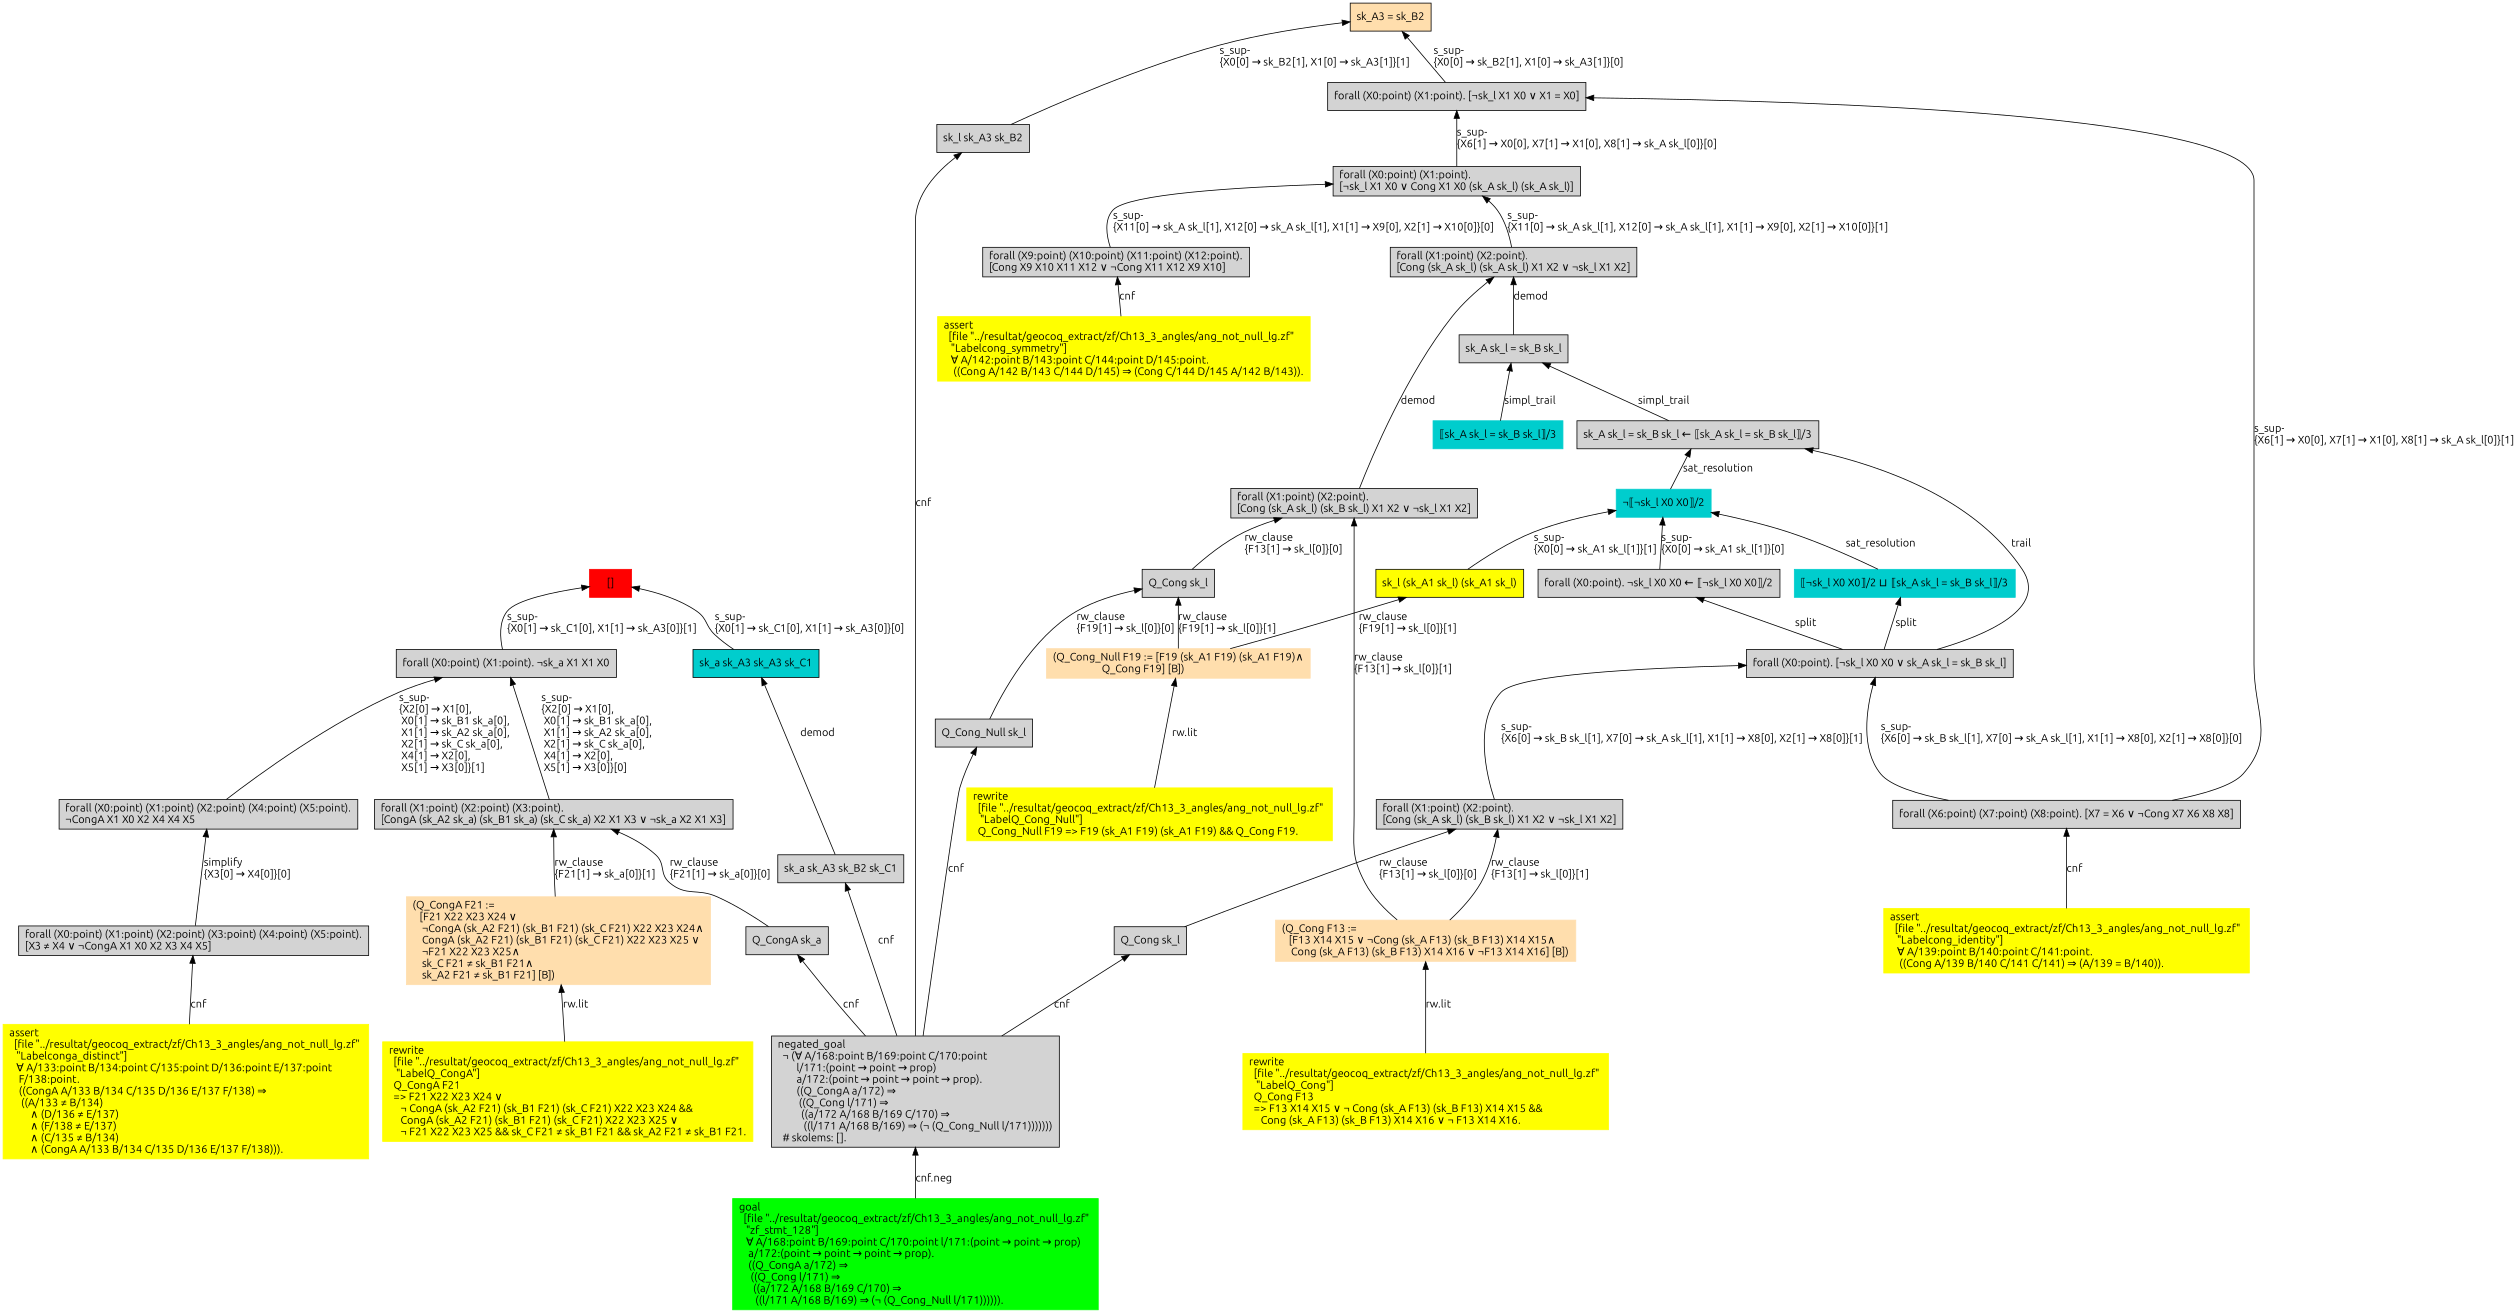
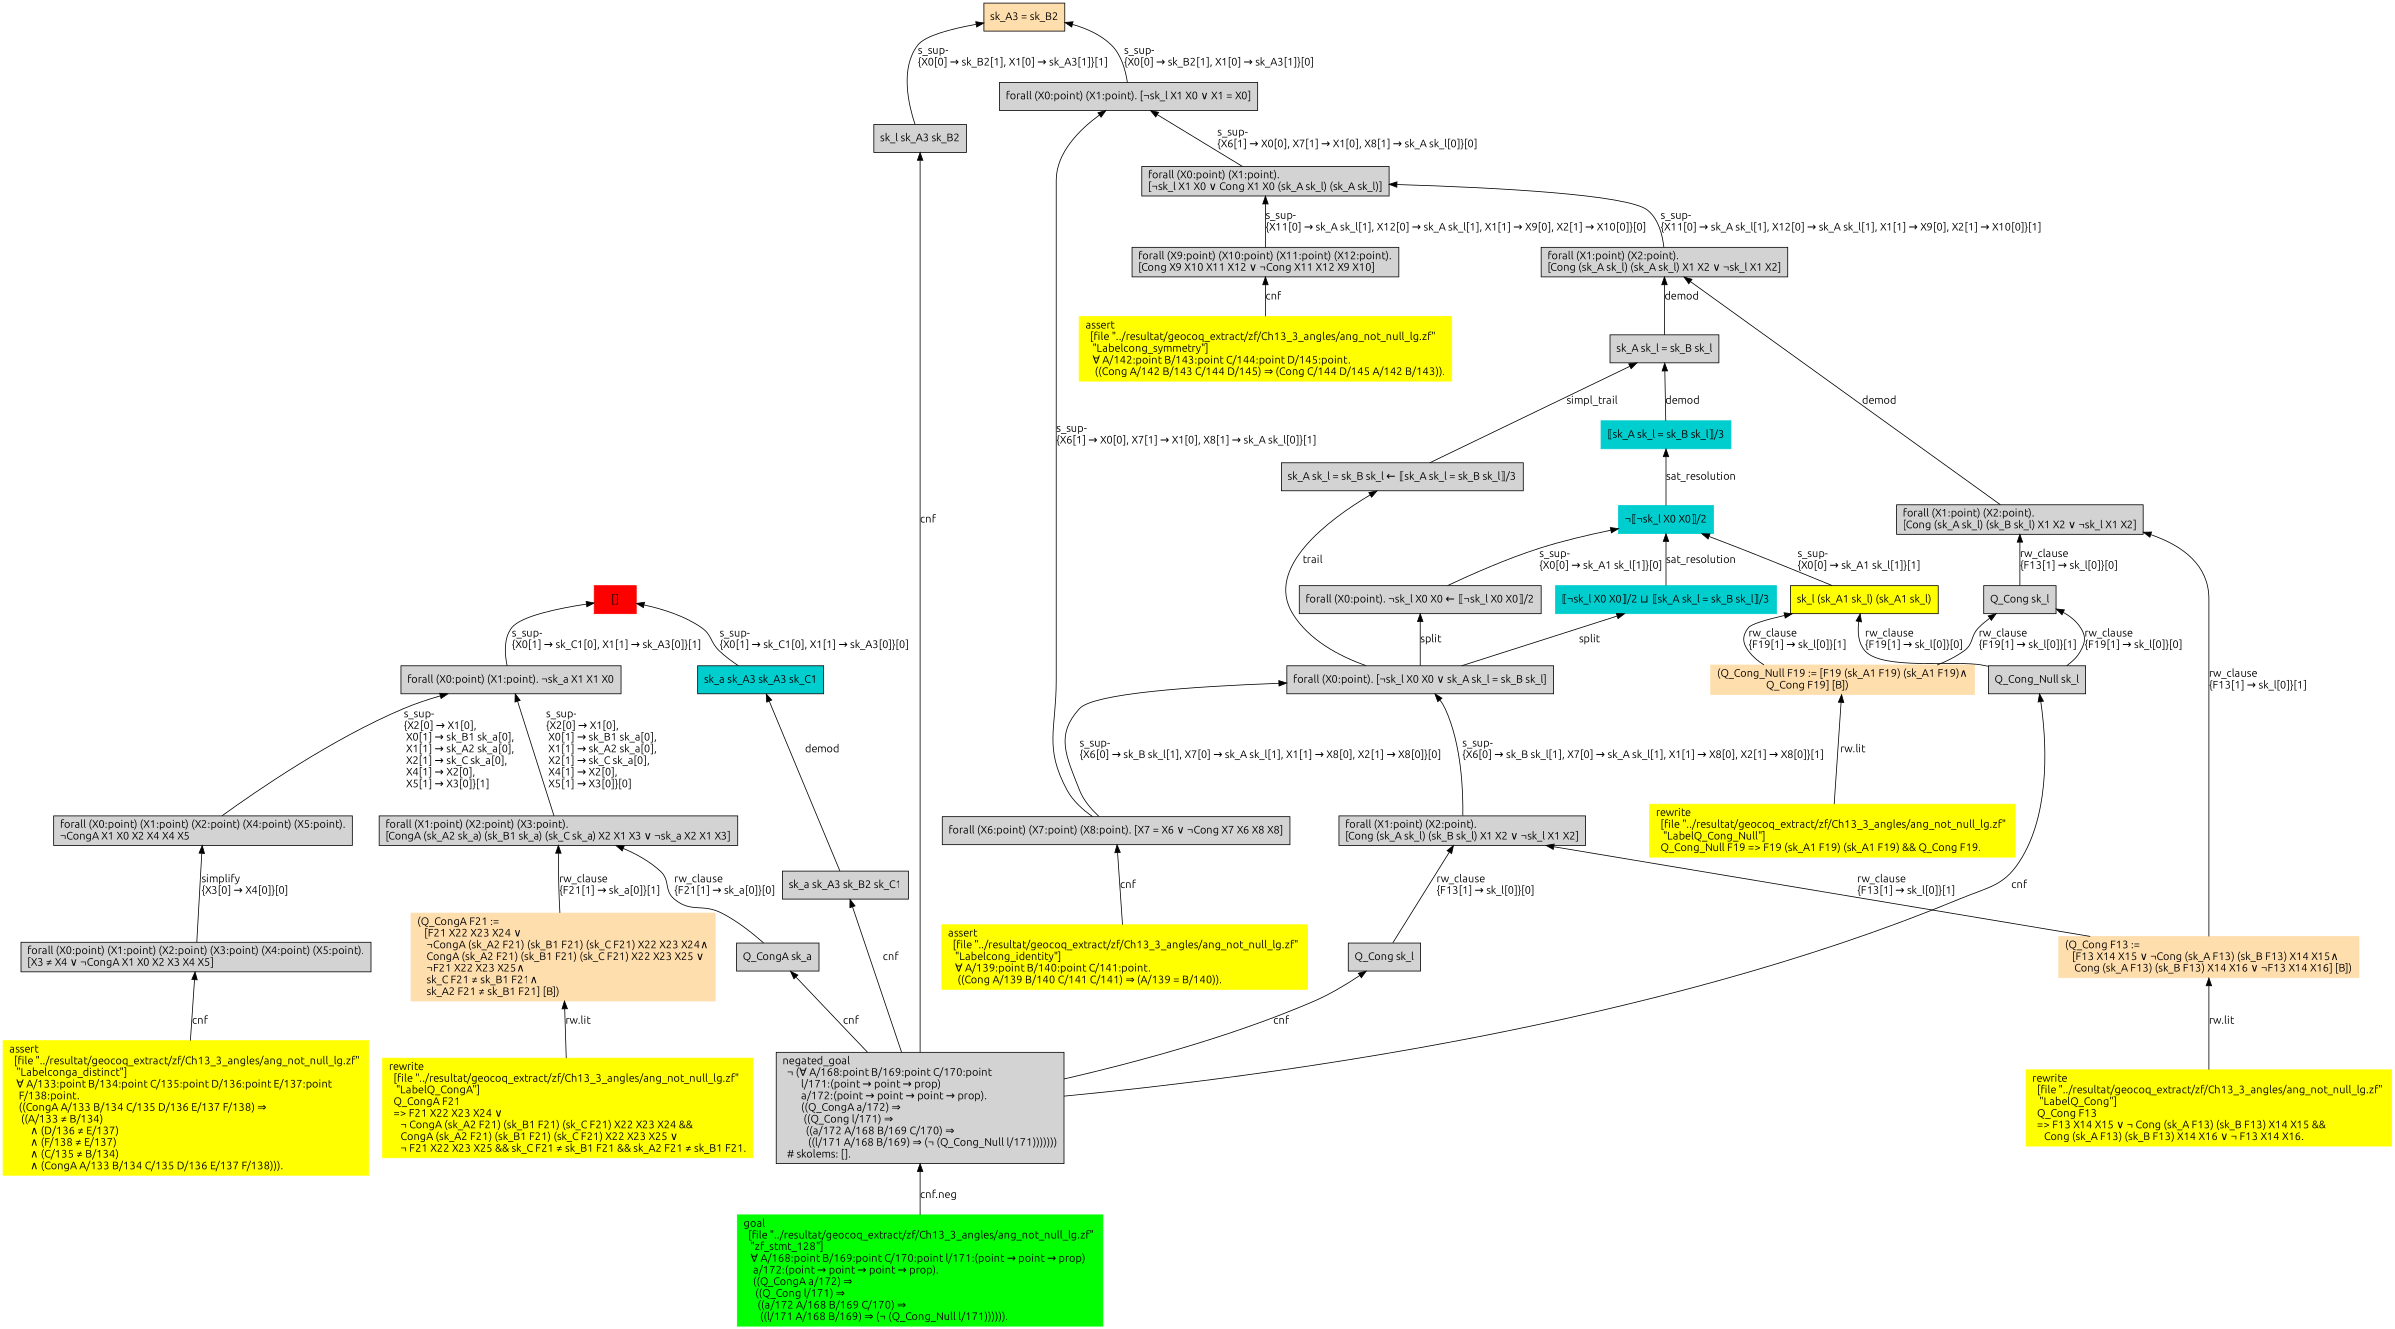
edge "⟦sk_A sk_l = sk_B sk_l⟧/3" -> "sk_A sk_l = sk_B sk_l": label "simpl_trail" -> "demod"
edge "¬⟦¬sk_l X0 X0⟧/2" -> "sk_A sk_l = sk_B sk_l ← ⟦sk_A sk_l = sk_B sk_l⟧/3": now "¬⟦¬sk_l X0 X0⟧/2" -> "⟦sk_A sk_l = sk_B sk_l⟧/3"
edge "Q_Cong_Null sk_l" -> "sk_l (sk_A1 sk_l) (sk_A1 sk_l)": added, label "rw_clause {F19[1] → sk_l[0]}[0]"
